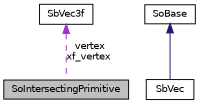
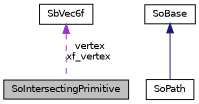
node "SbVec3f": label "SbVec3f" -> "SbVec6f"
node "SbVec": label "SbVec" -> "SoPath"
